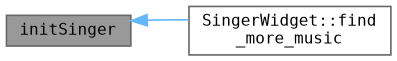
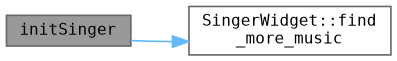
edge "SingerWidget::find _more_music" -> "initSinger": reversed
